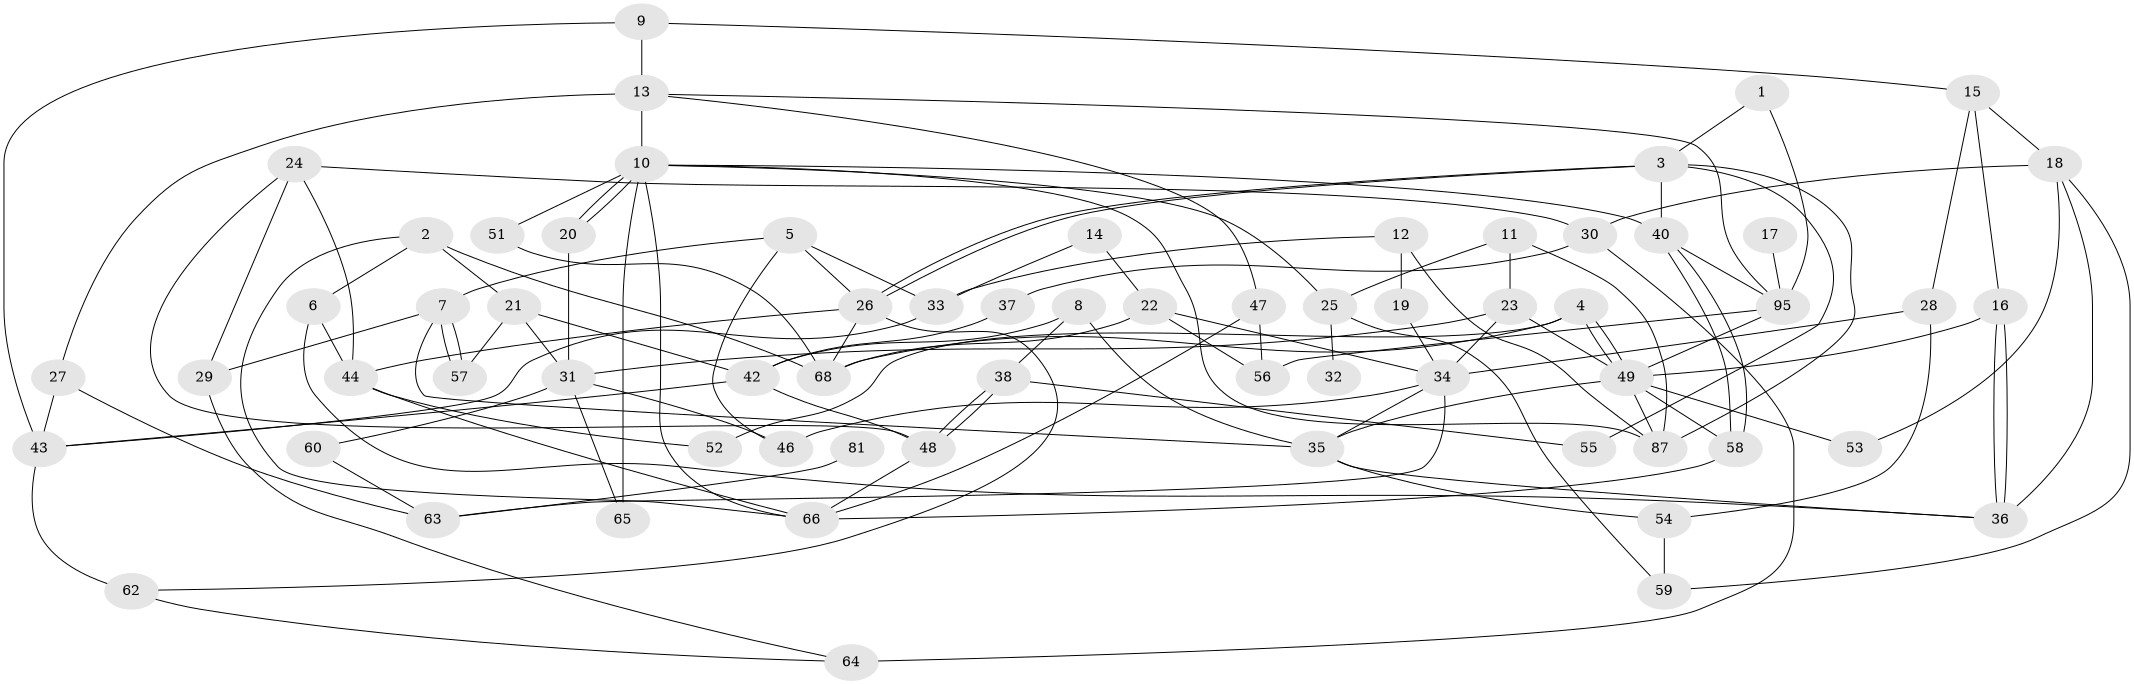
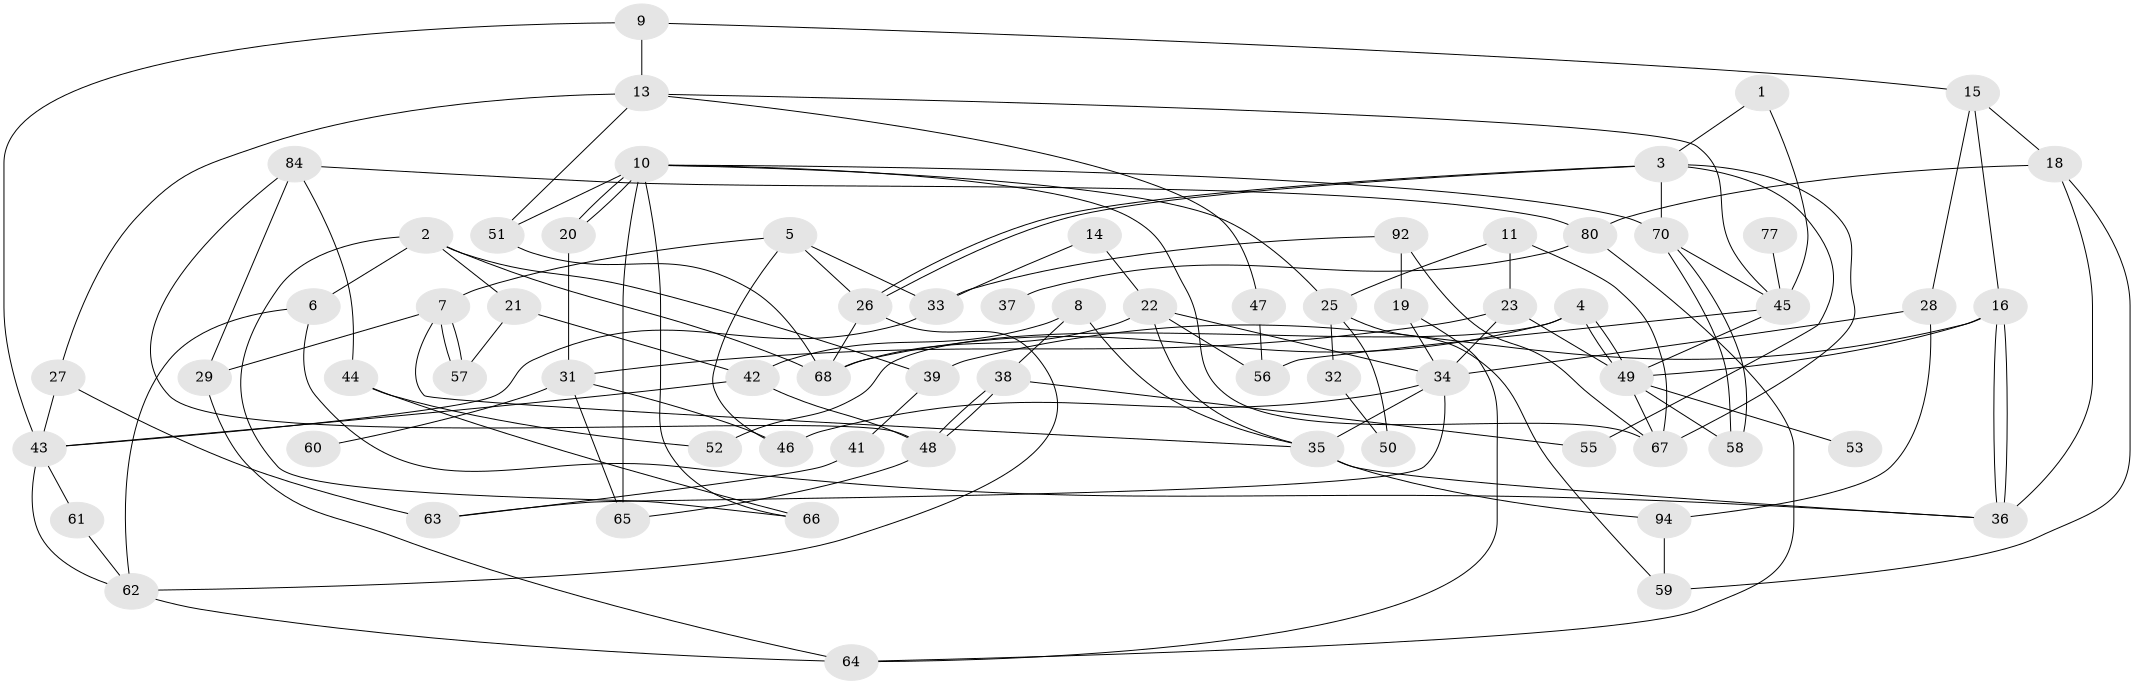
edge "13" -- "10": now "13" -- "51"
node "24": label "24" -> "84"
node "12": label "12" -> "92"
node "30": label "30" -> "80"
node "40": label "40" -> "70"
node "17": label "17" -> "77"
node "95": label "95" -> "45"
edge "21" -- "31": removed
edge "26" -- "44": removed
edge "37" -- "42": removed
edge "6" -- "44": now "6" -- "62"
edge "18" -- "53": removed
node "39": added
edge "49" -- "35": now "22" -- "35"
edge "47" -- "66": removed
node "81": label "81" -> "41"
node "50": added
node "87": label "87" -> "67"
edge "48" -- "66": now "48" -- "65"
edge "60" -- "63": removed
edge "58" -- "66": removed
node "61": added
node "54": label "54" -> "94"
edge "19" -- "64": added
